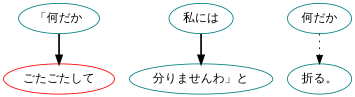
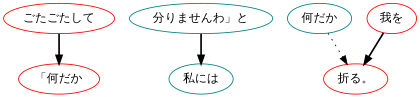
node "「何だか": color teal -> red
node "我を": added
edge "「何だか" -> "ごたごたして": reversed
edge "私には" -> "分りませんわ」と": reversed
node "折る。": color teal -> red
